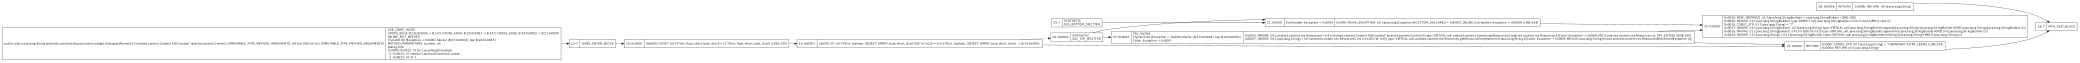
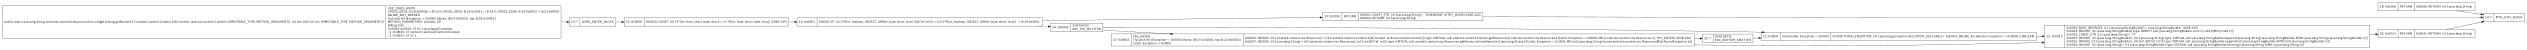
node "23: 0x0021": added
edge "17: 0x0003" -> "19: 0x000c": now "17: 0x0003" -> "25: ?"
